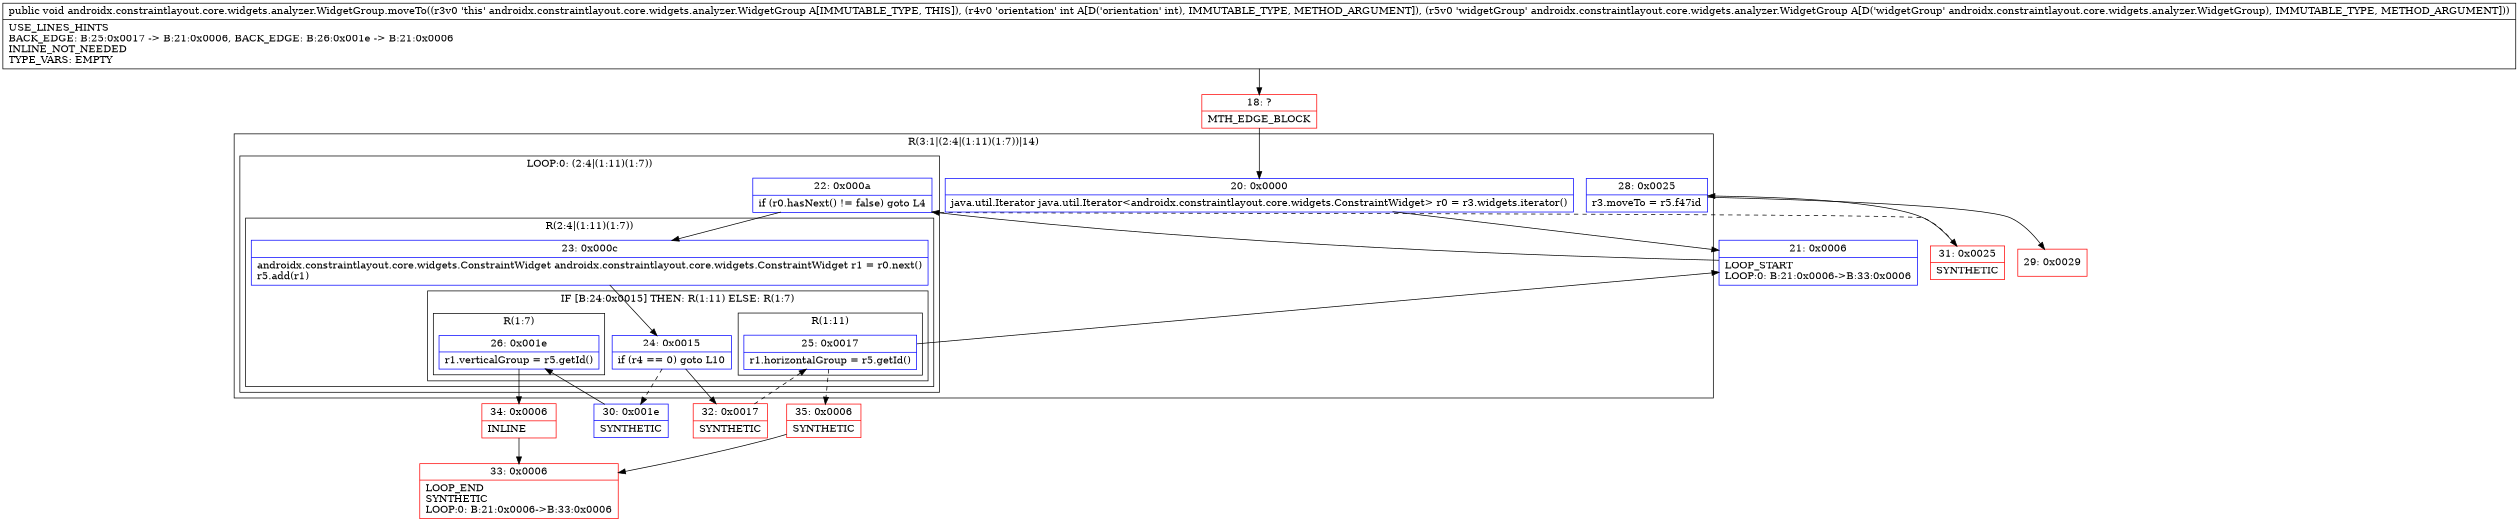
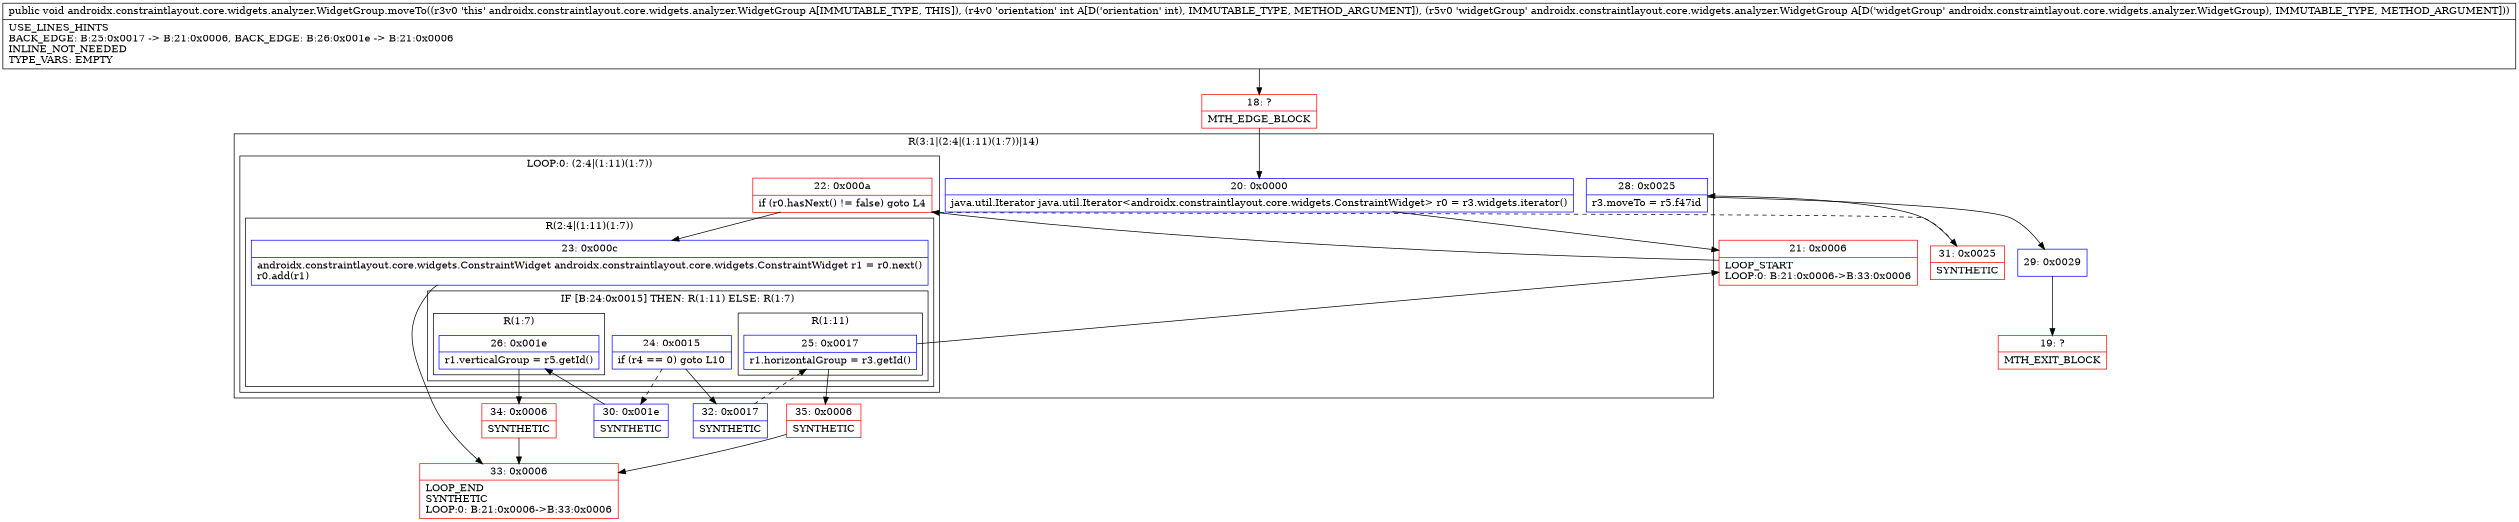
node "22: 0x000a": color blue -> red
node "21: 0x0006": color blue -> red
node "29: 0x0029": color red -> blue
node "23: 0x000c": text "r5.add(r1)" -> "r0.add(r1)"
edge "23: 0x000c" -> "24: 0x0015": now "23: 0x000c" -> "33: 0x0006"
node "19: ?": added
node "25: 0x0017": text "r1.horizontalGroup = r5.getId()" -> "r1.horizontalGroup = r3.getId()"
edge "25: 0x0017" -> "35: 0x0006": style dashed -> solid
node "32: 0x0017": color red -> blue
node "34: 0x0006": text "INLINE" -> "SYNTHETIC"
